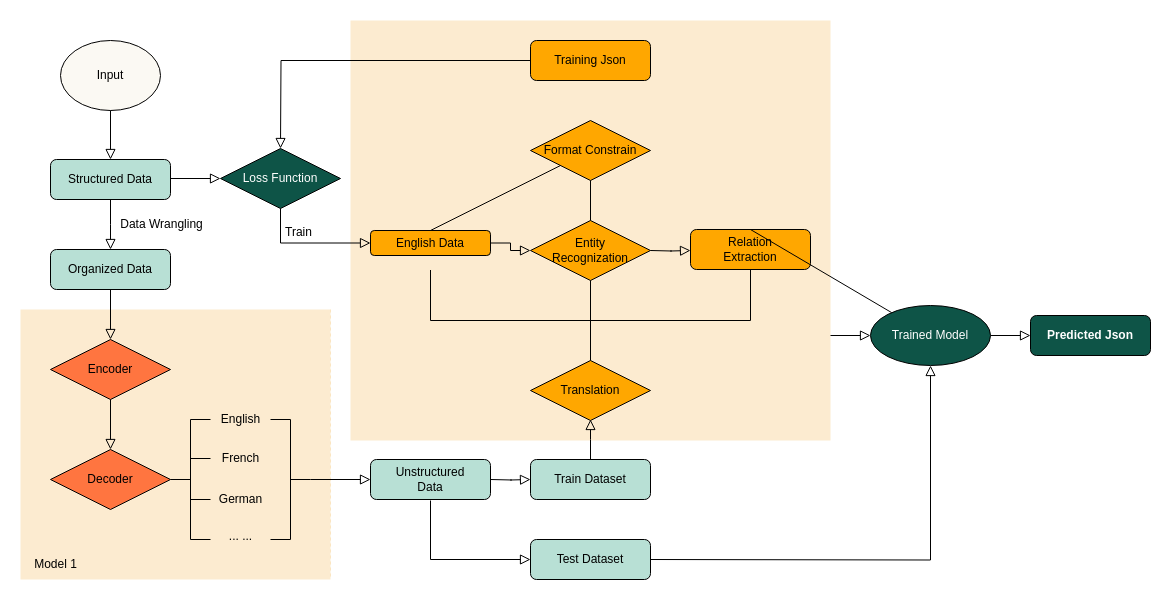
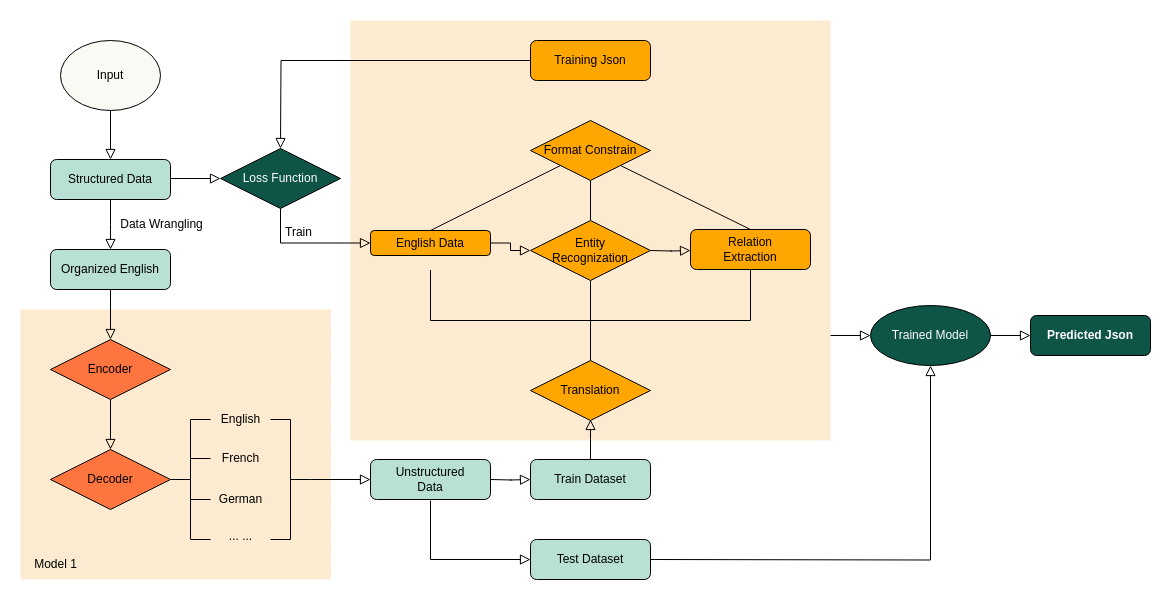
node "Organized Data": label "Organized Data" -> "Organized English"
edge "Relation Extraction" -- "Trained Model": now "Relation Extraction" -- "Format Constrain"
